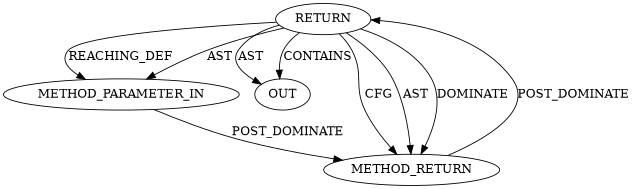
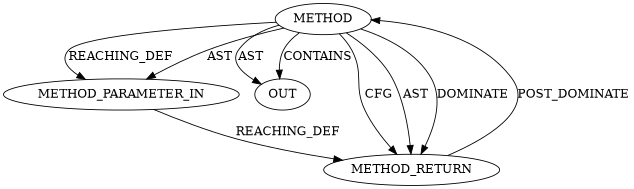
node "RETURN": label "RETURN" -> "METHOD"
edge "METHOD_PARAMETER_IN" -> "METHOD_RETURN": label "POST_DOMINATE" -> "REACHING_DEF"
